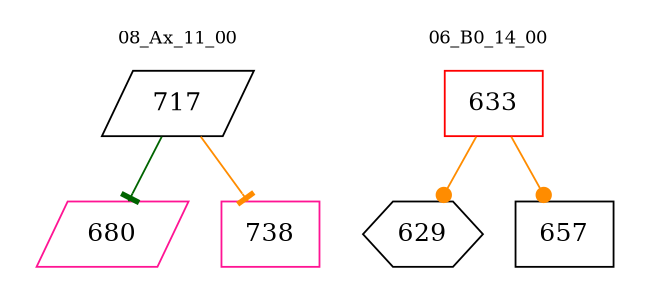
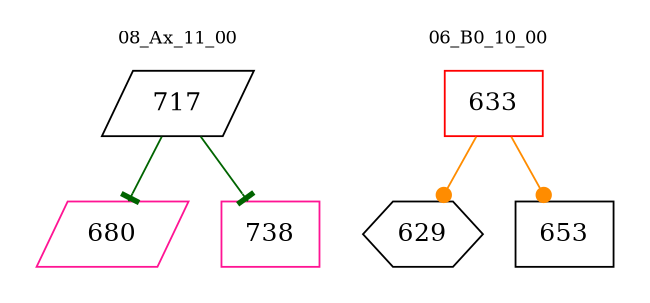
cluster "06_B0_14_00": label "06_B0_14_00" -> "06_B0_10_00"
edge "717" -> "738": color darkorange -> darkgreen
node "657": label "657" -> "653"
